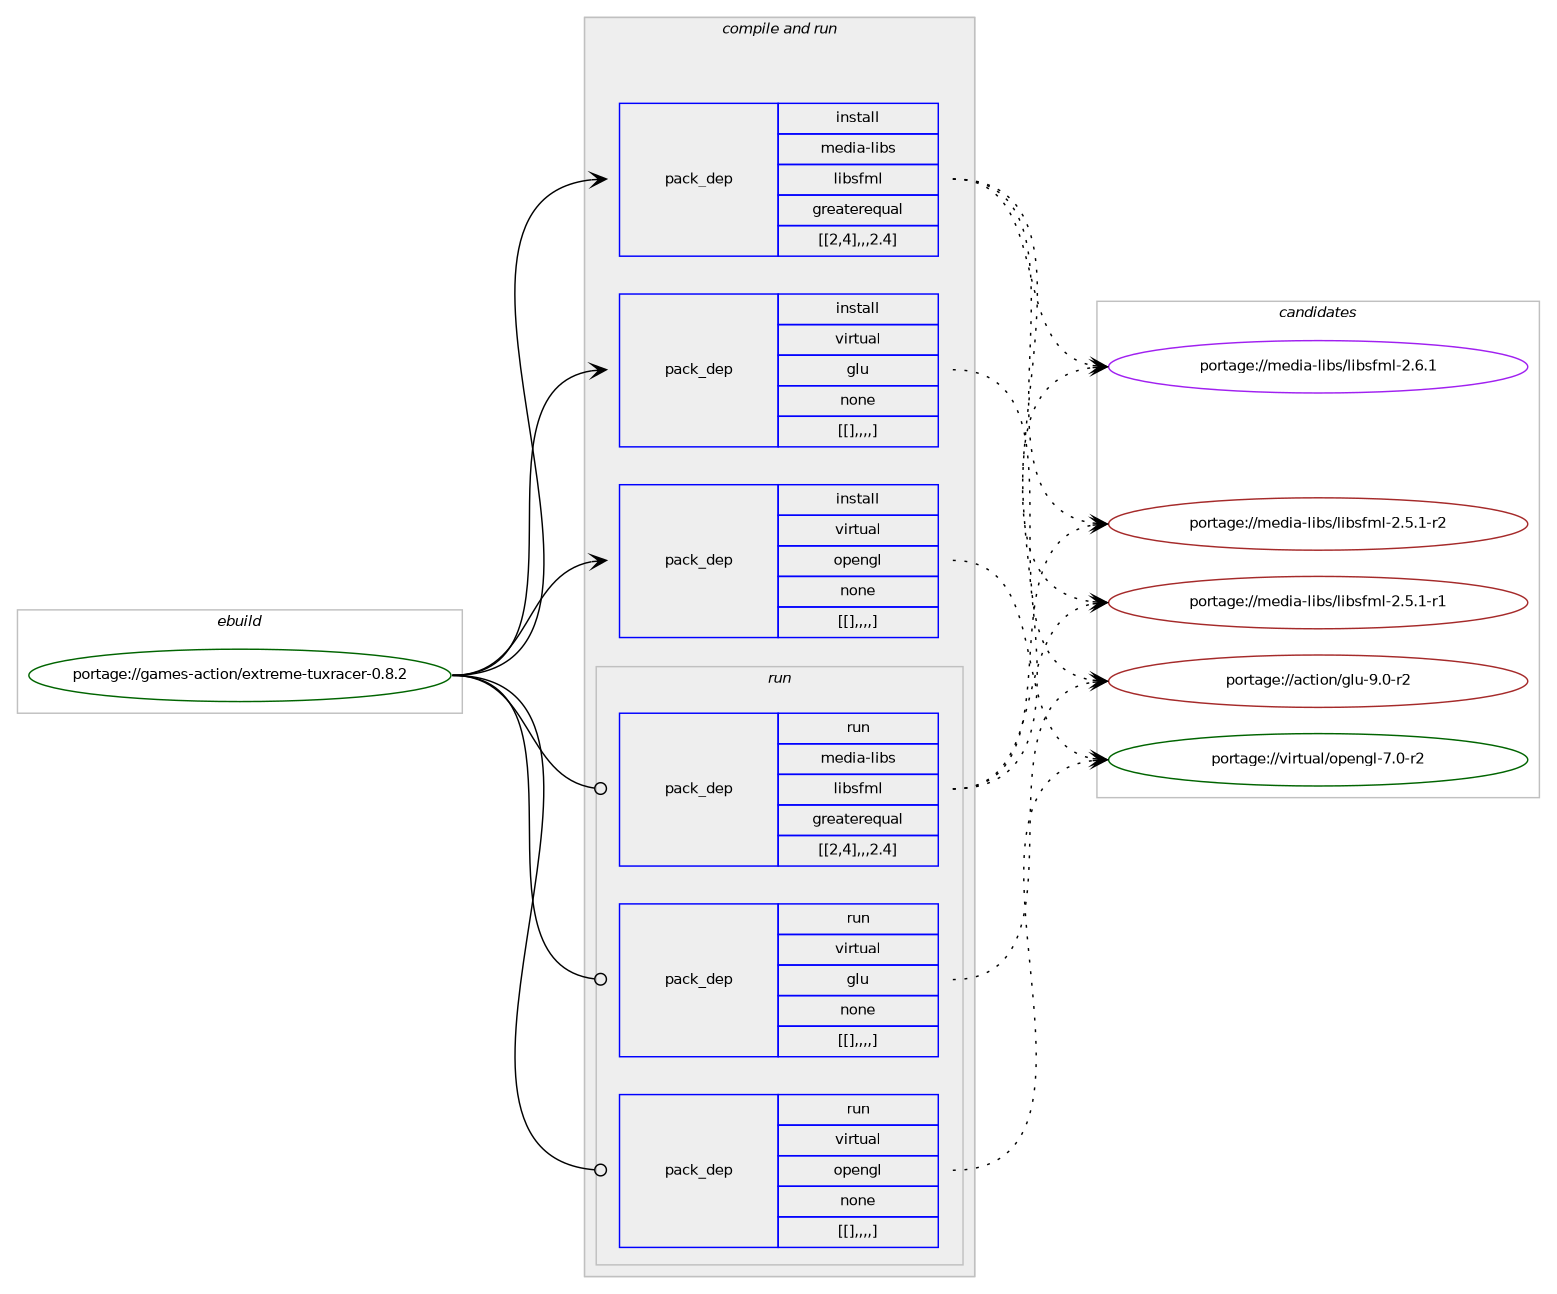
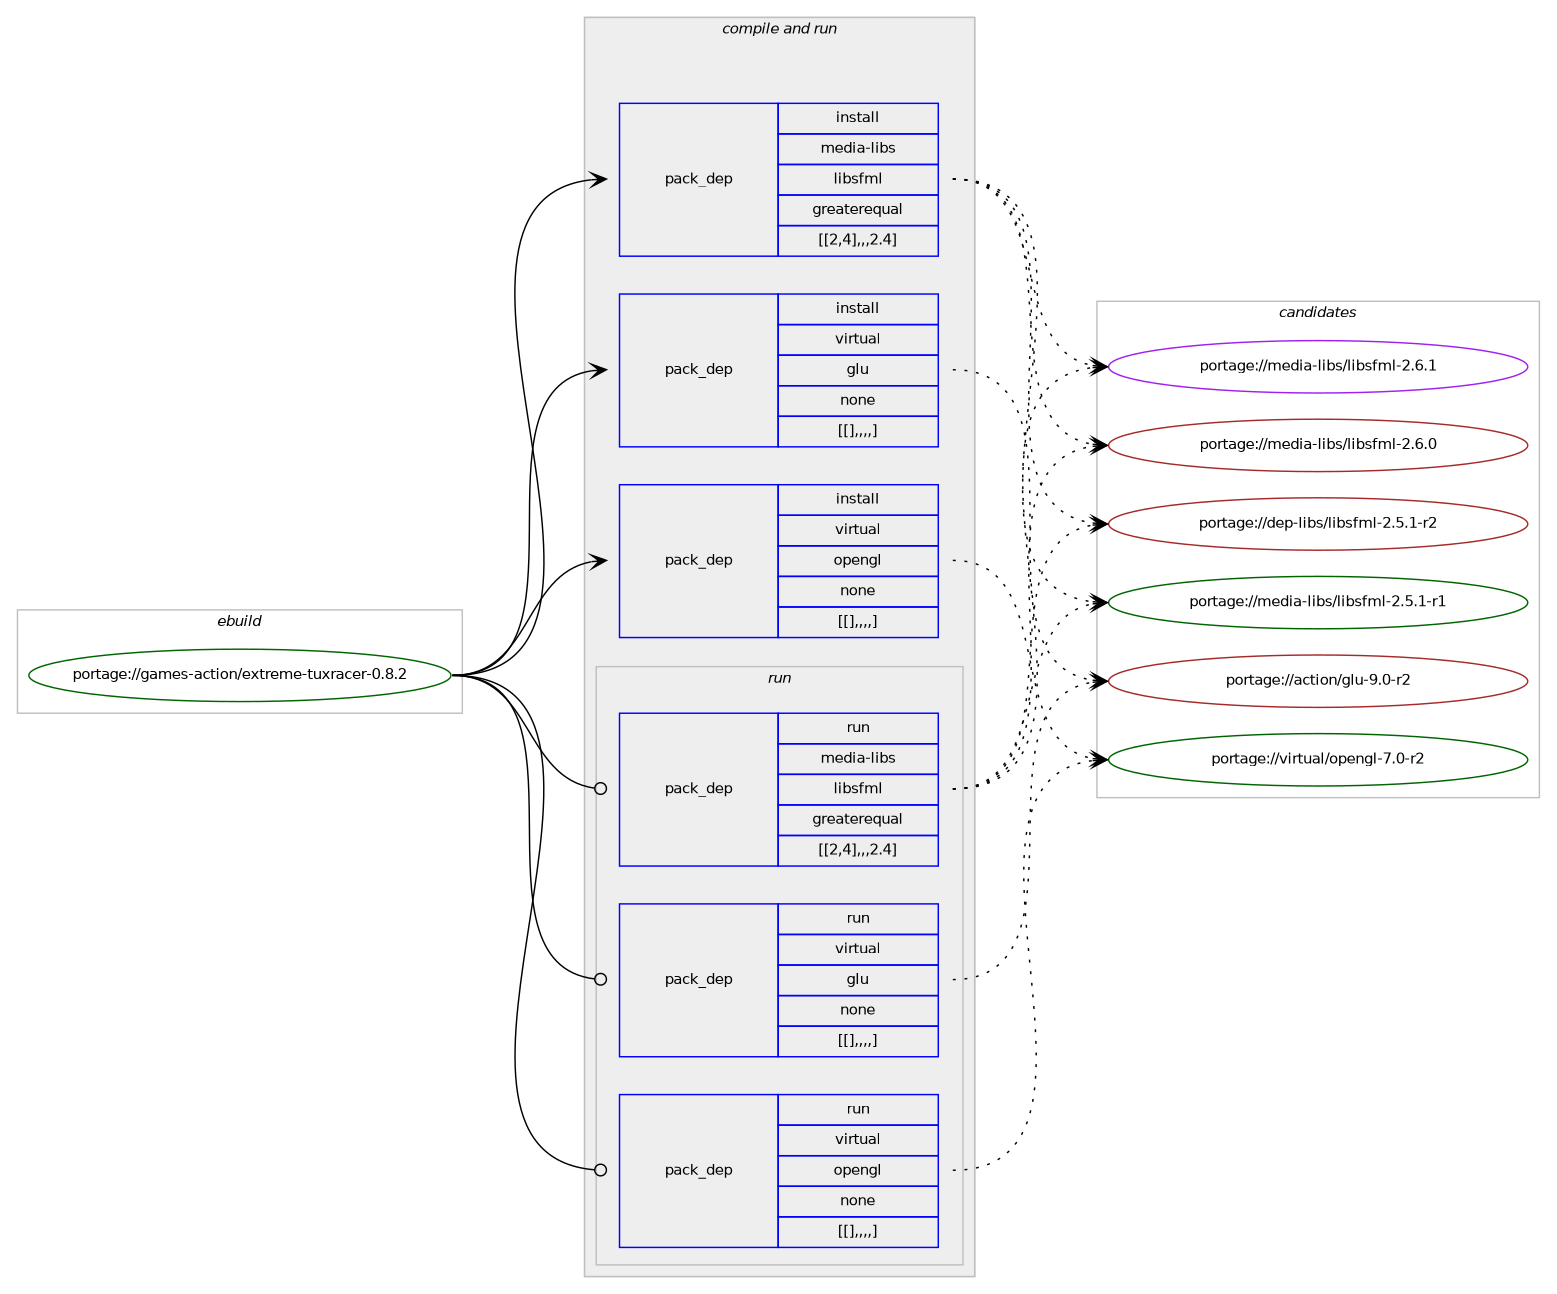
node "portage://media-libs/libsfml-2.6.0": added
node "portage://media-libs/libsfml-2.5.1-r2": label "portage://media-libs/libsfml-2.5.1-r2" -> "portage://dep-libs/libsfml-2.5.1-r2"
node "portage://media-libs/libsfml-2.5.1-r1": color brown -> darkgreen
